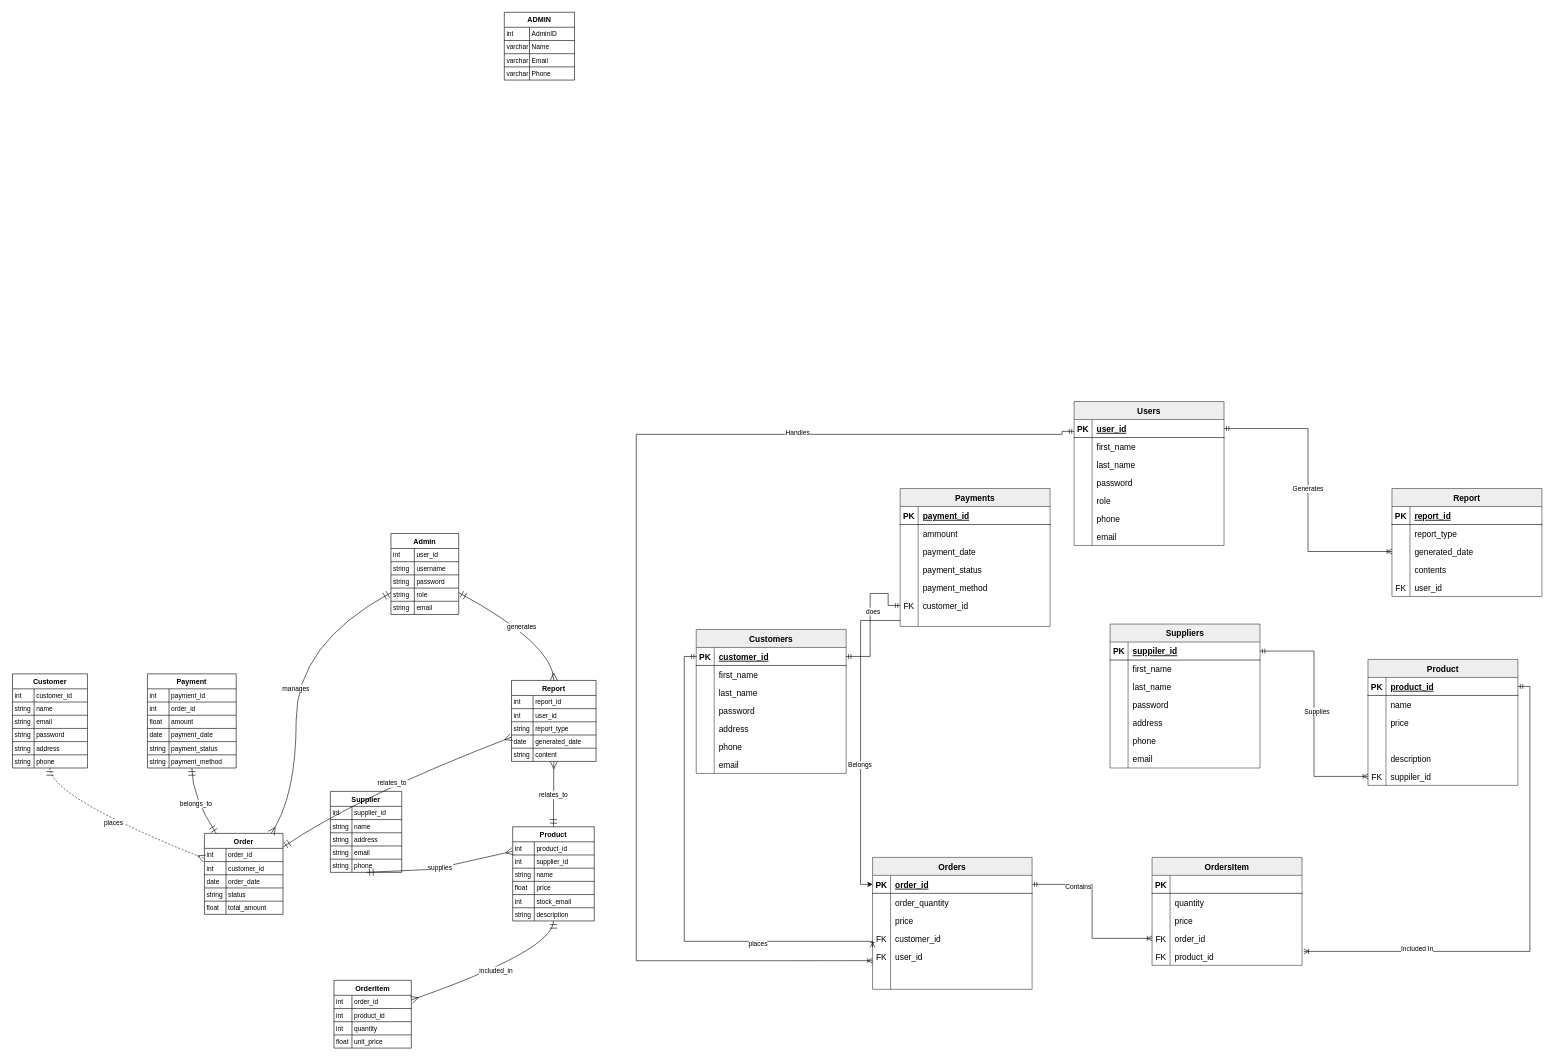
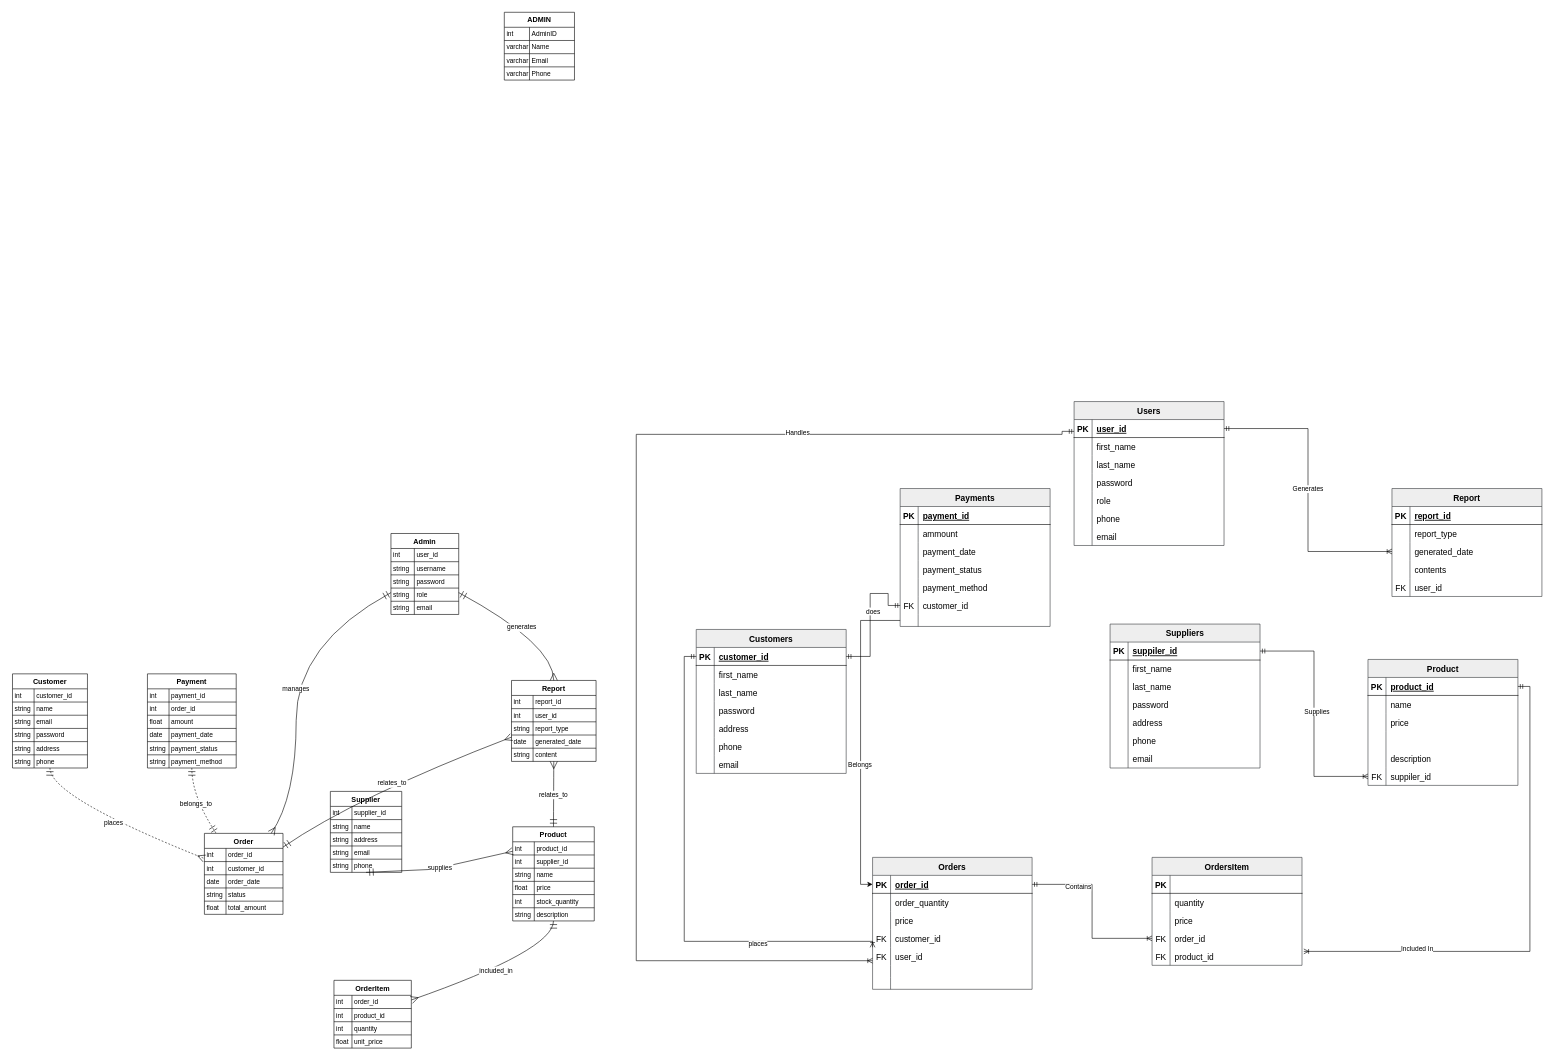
edge "Payment" -- "Order": style solid -> dashed
node "stock_email": label "stock_email" -> "stock_quantity"
